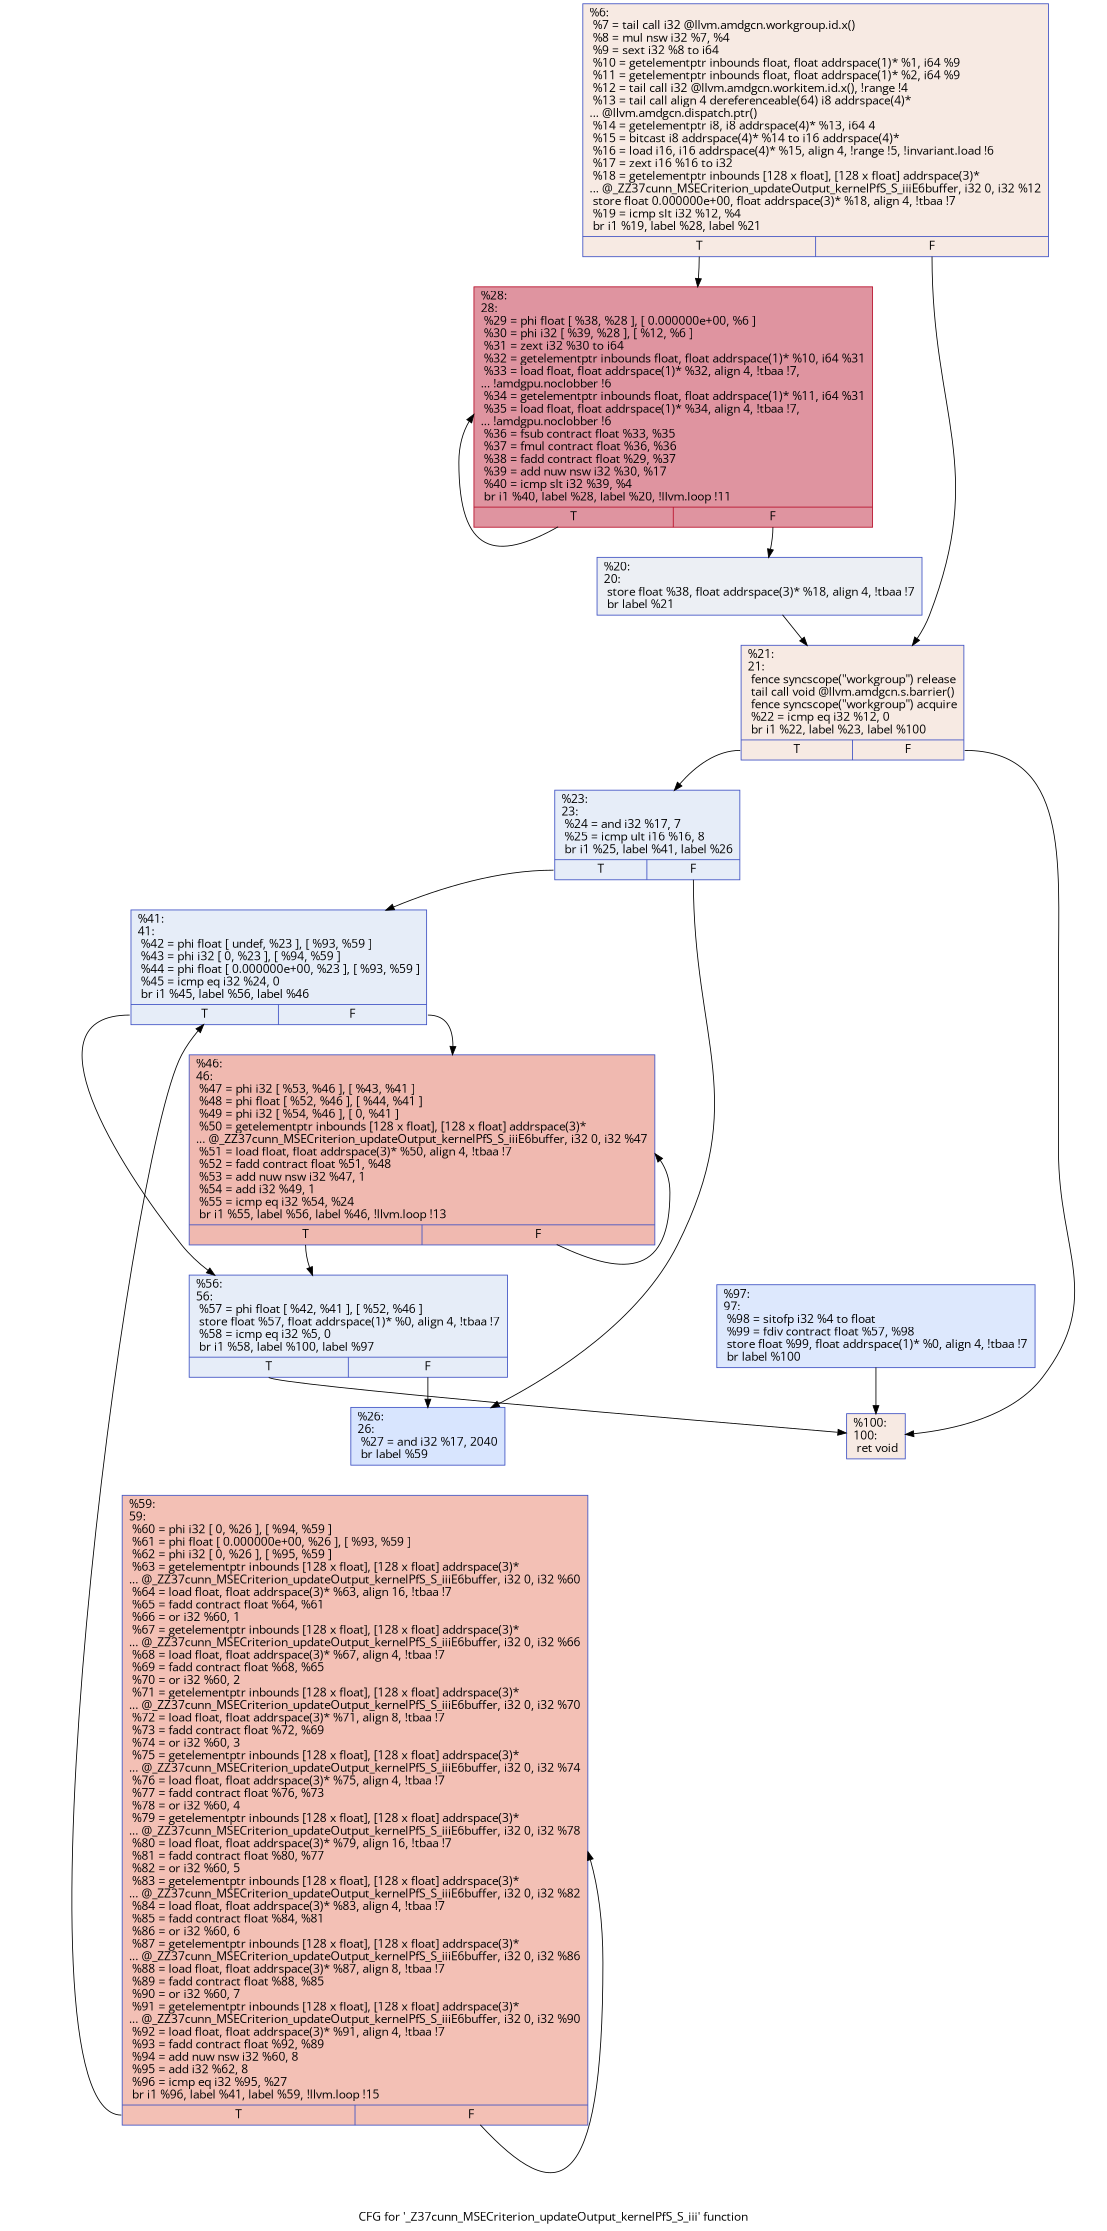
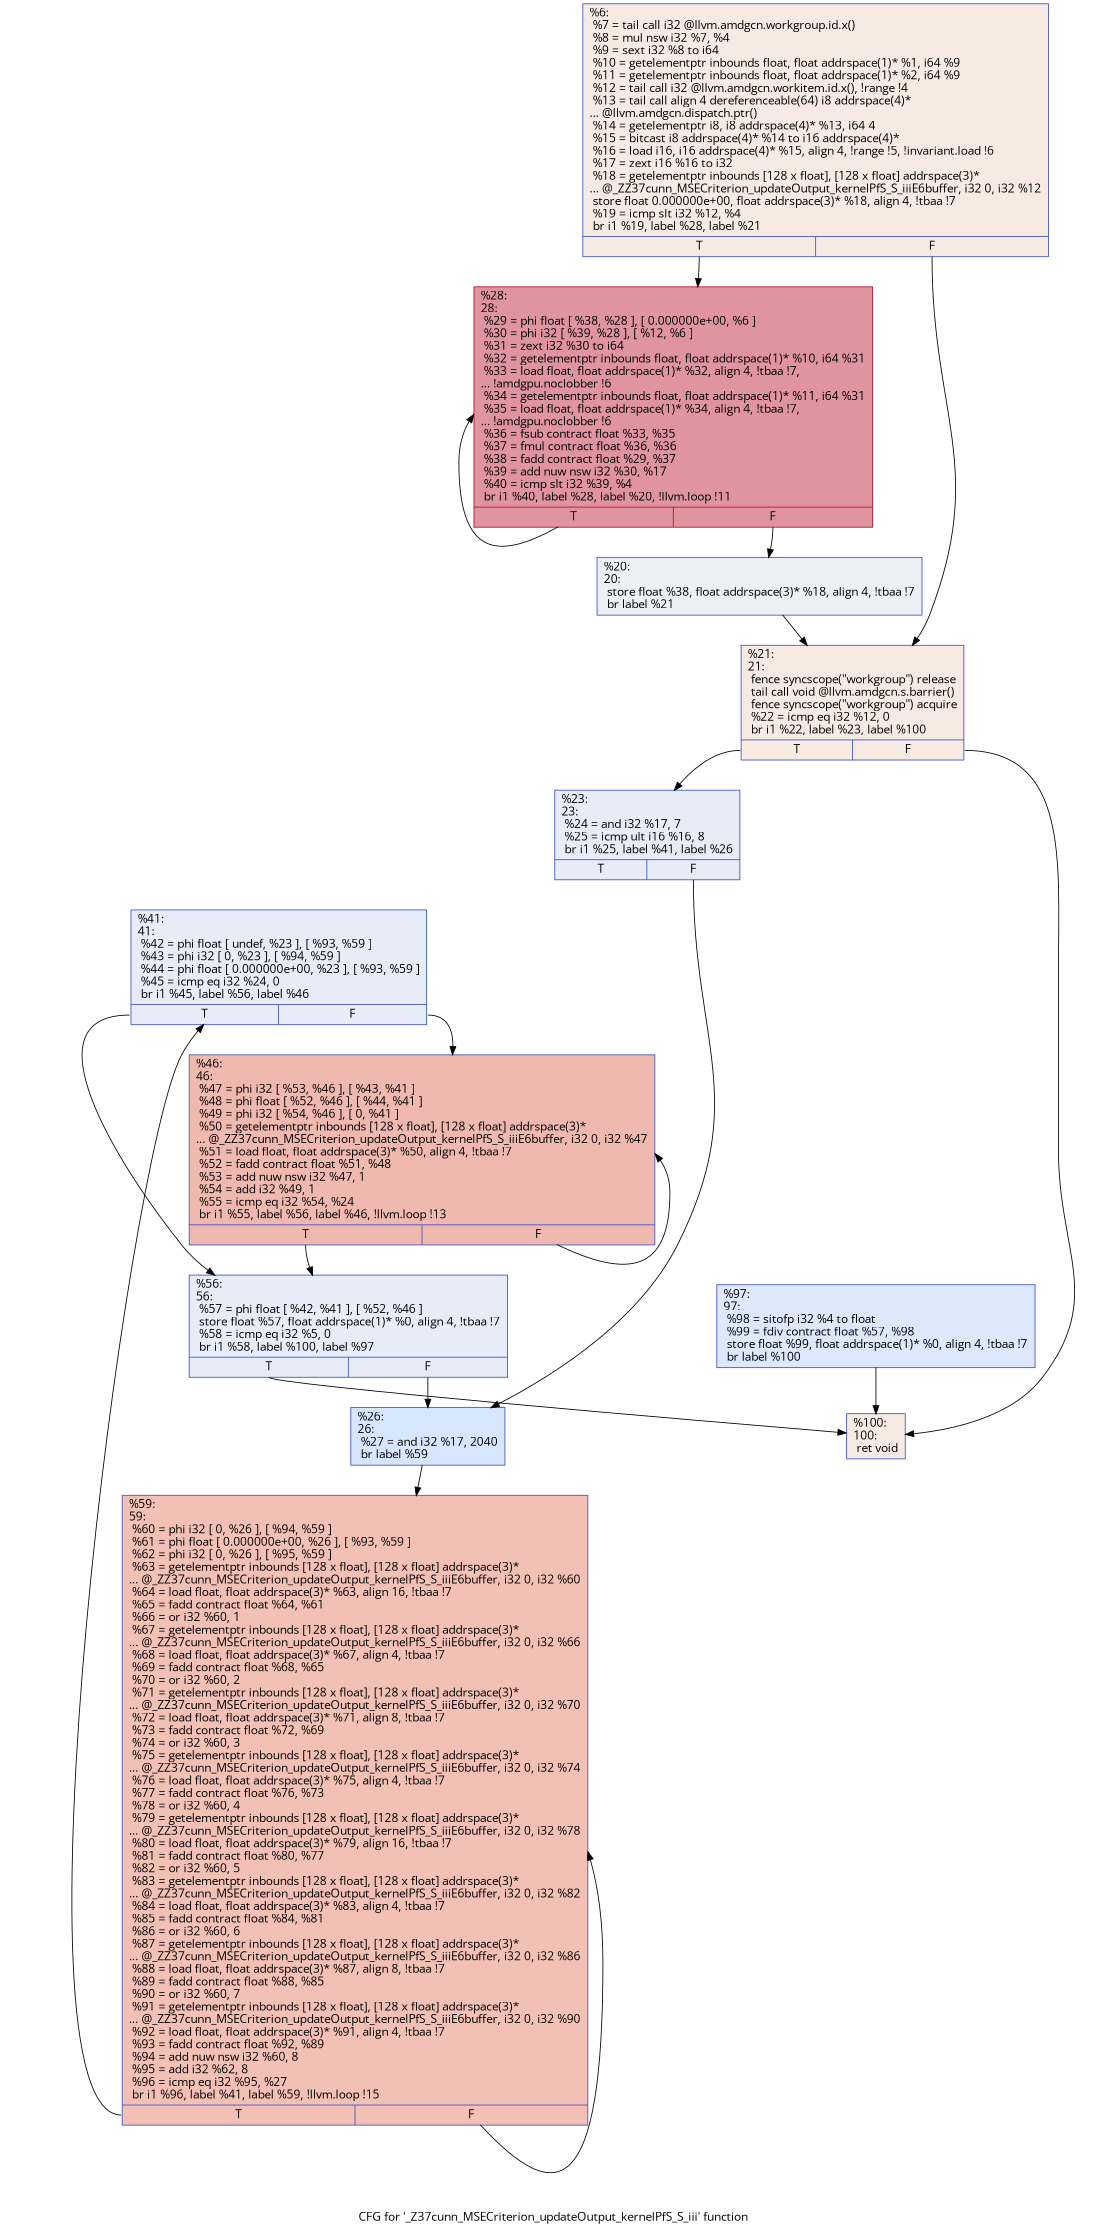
edge "%23:" -> "%41:": removed
edge "%26:" -> "%59:": added
